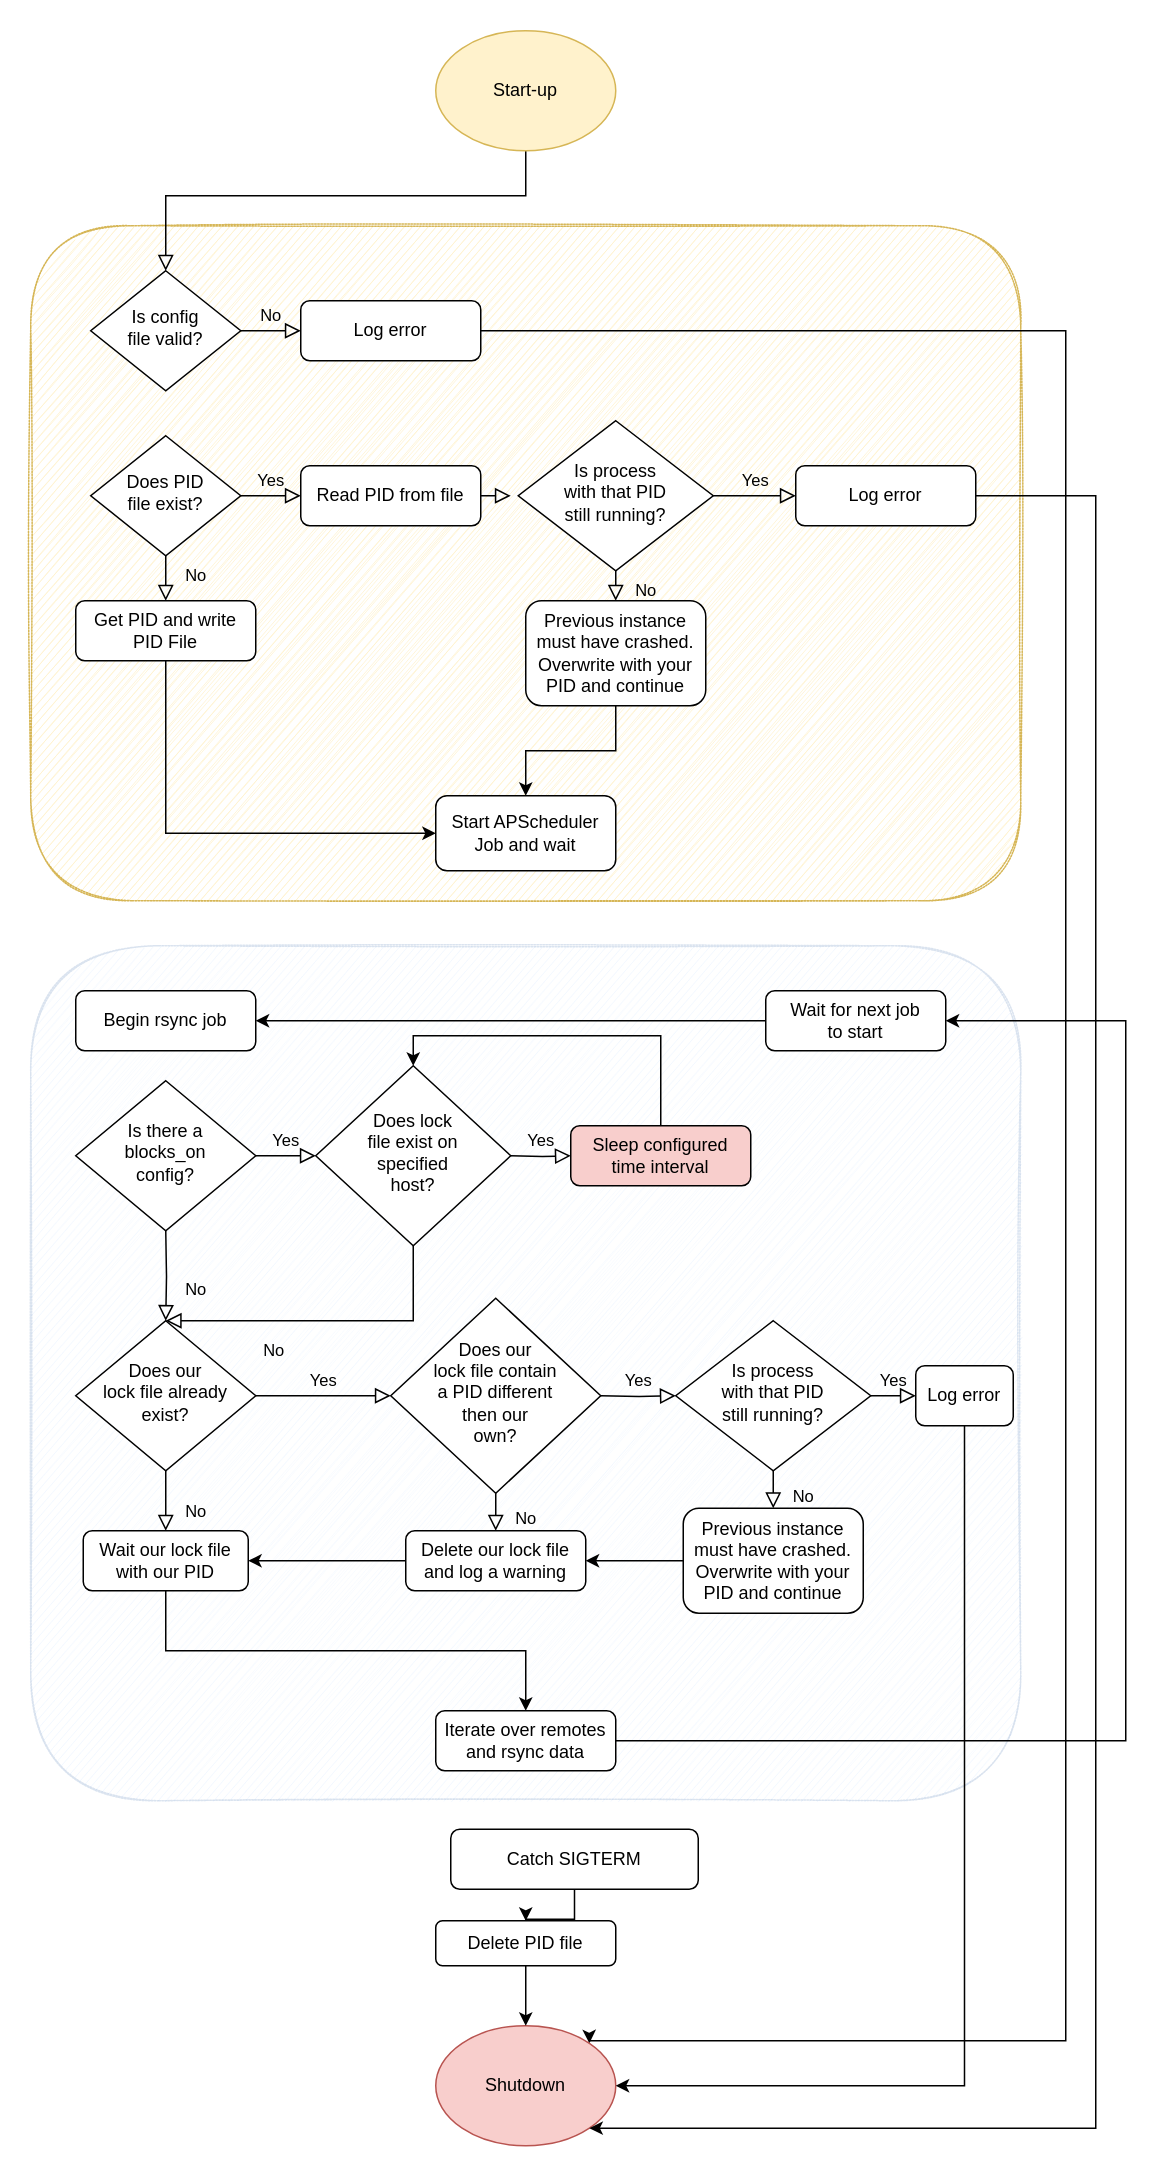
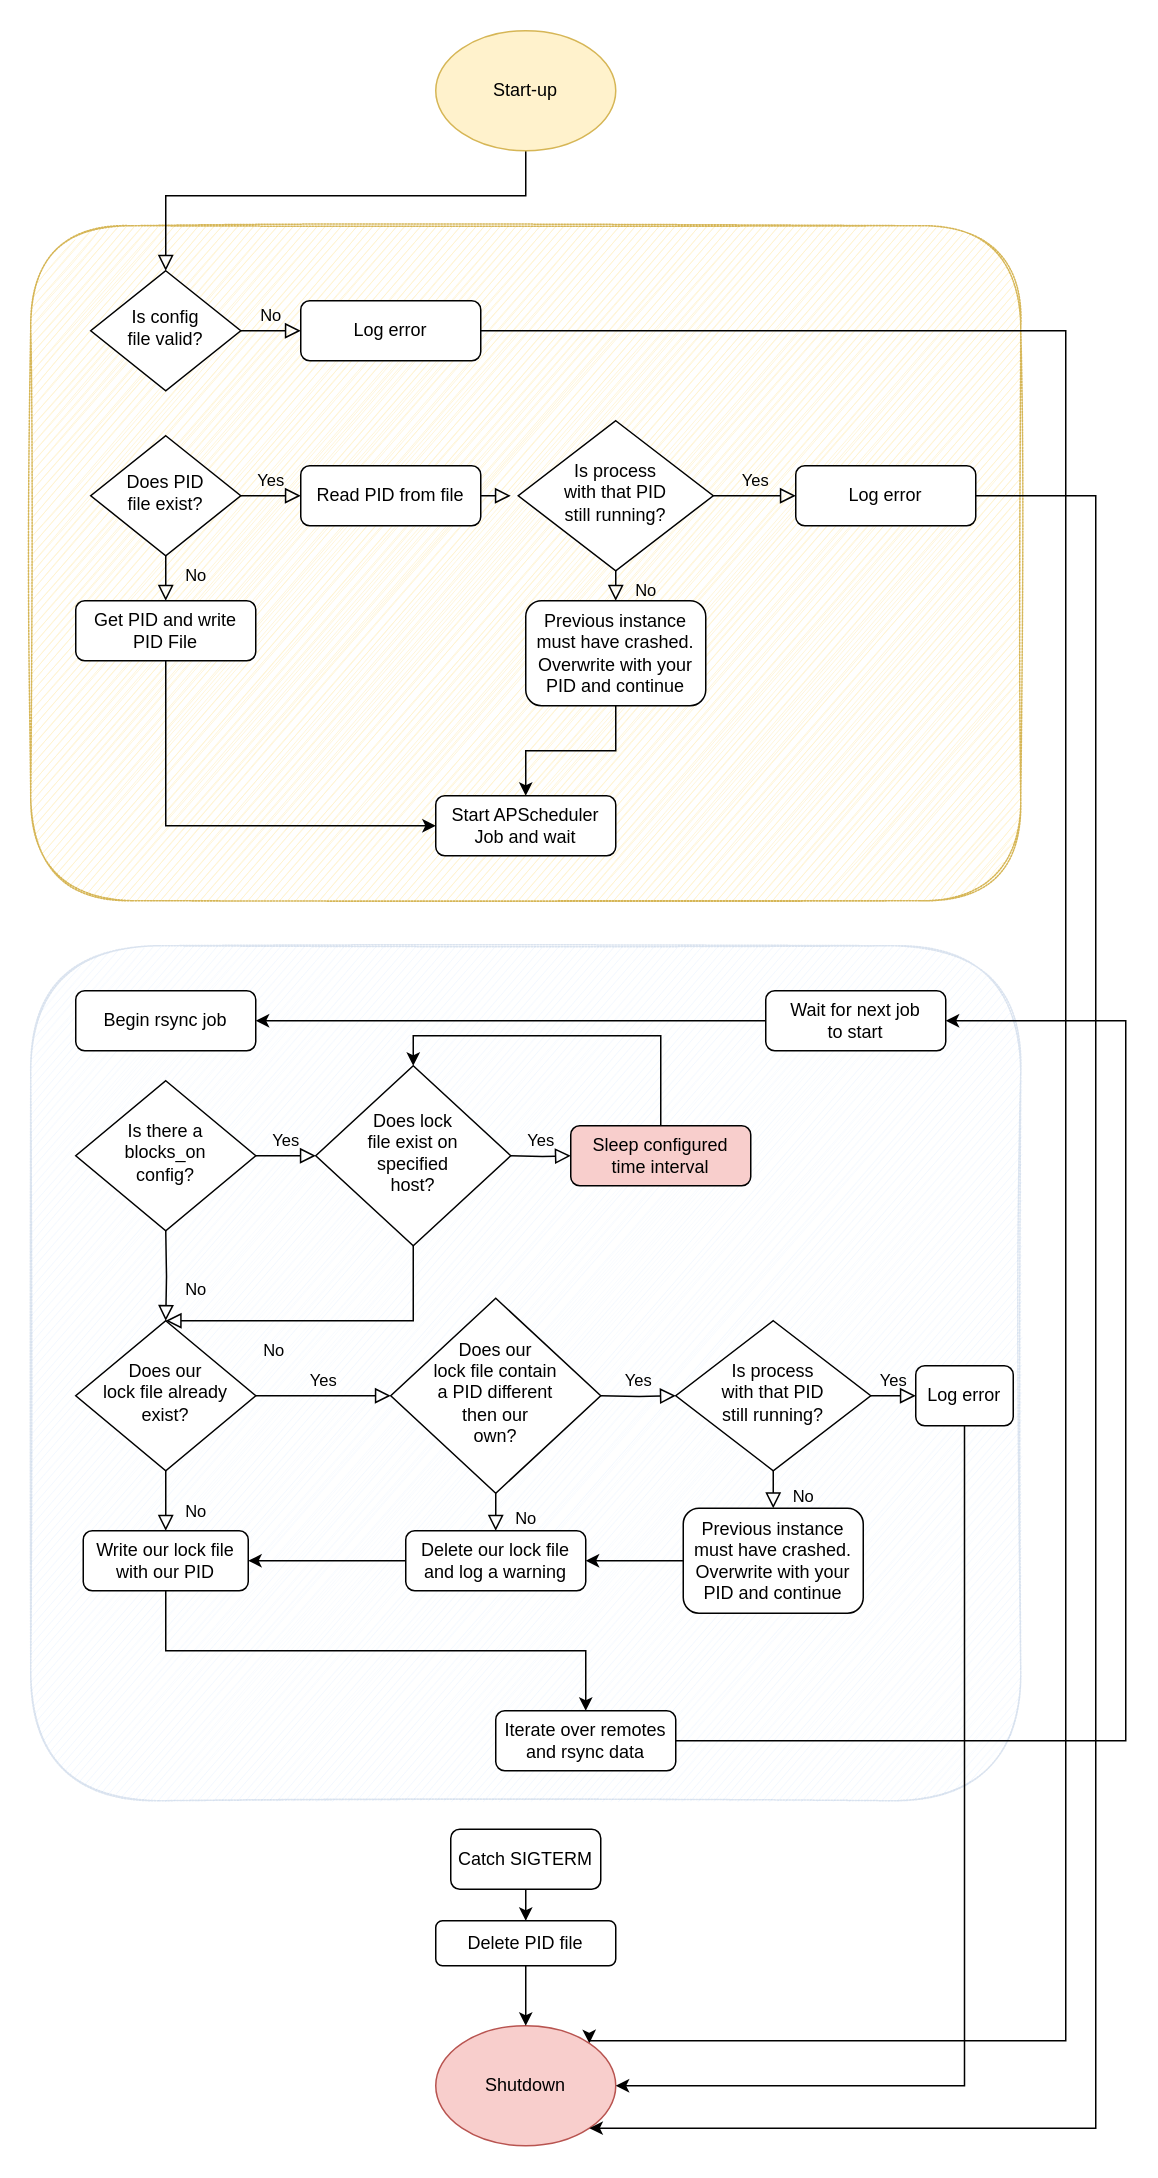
node "Start APScheduler Job and wait": size 180x75 -> 180x60
node "Wait our lock file with our PID": label "Wait our lock file with our PID" -> "Write our lock file with our PID"
node "Iterate over remotes and rsync data": moved (526, 1741) -> (586, 1741)
node "Catch SIGTERM": size 248x60 -> 150x60
